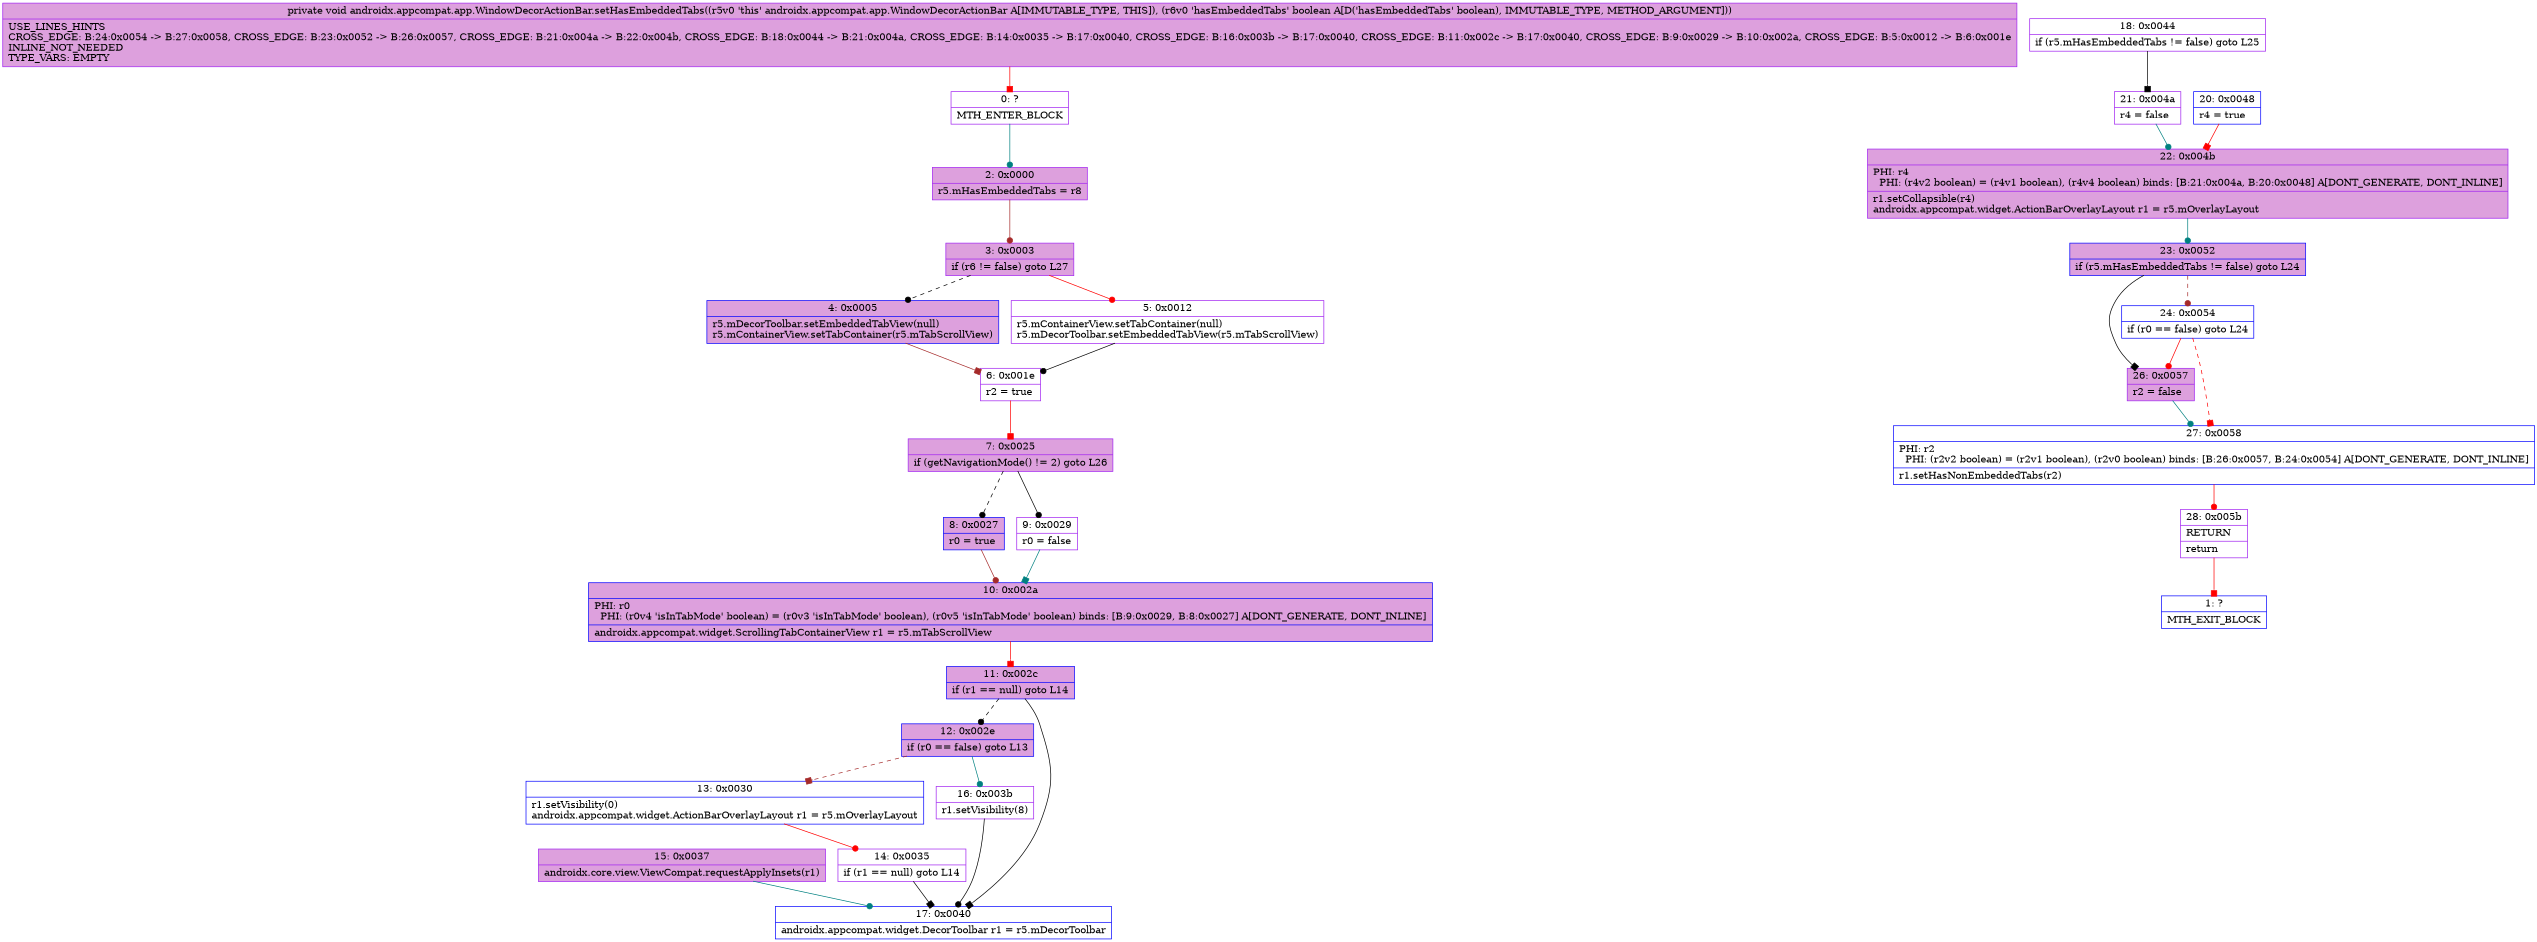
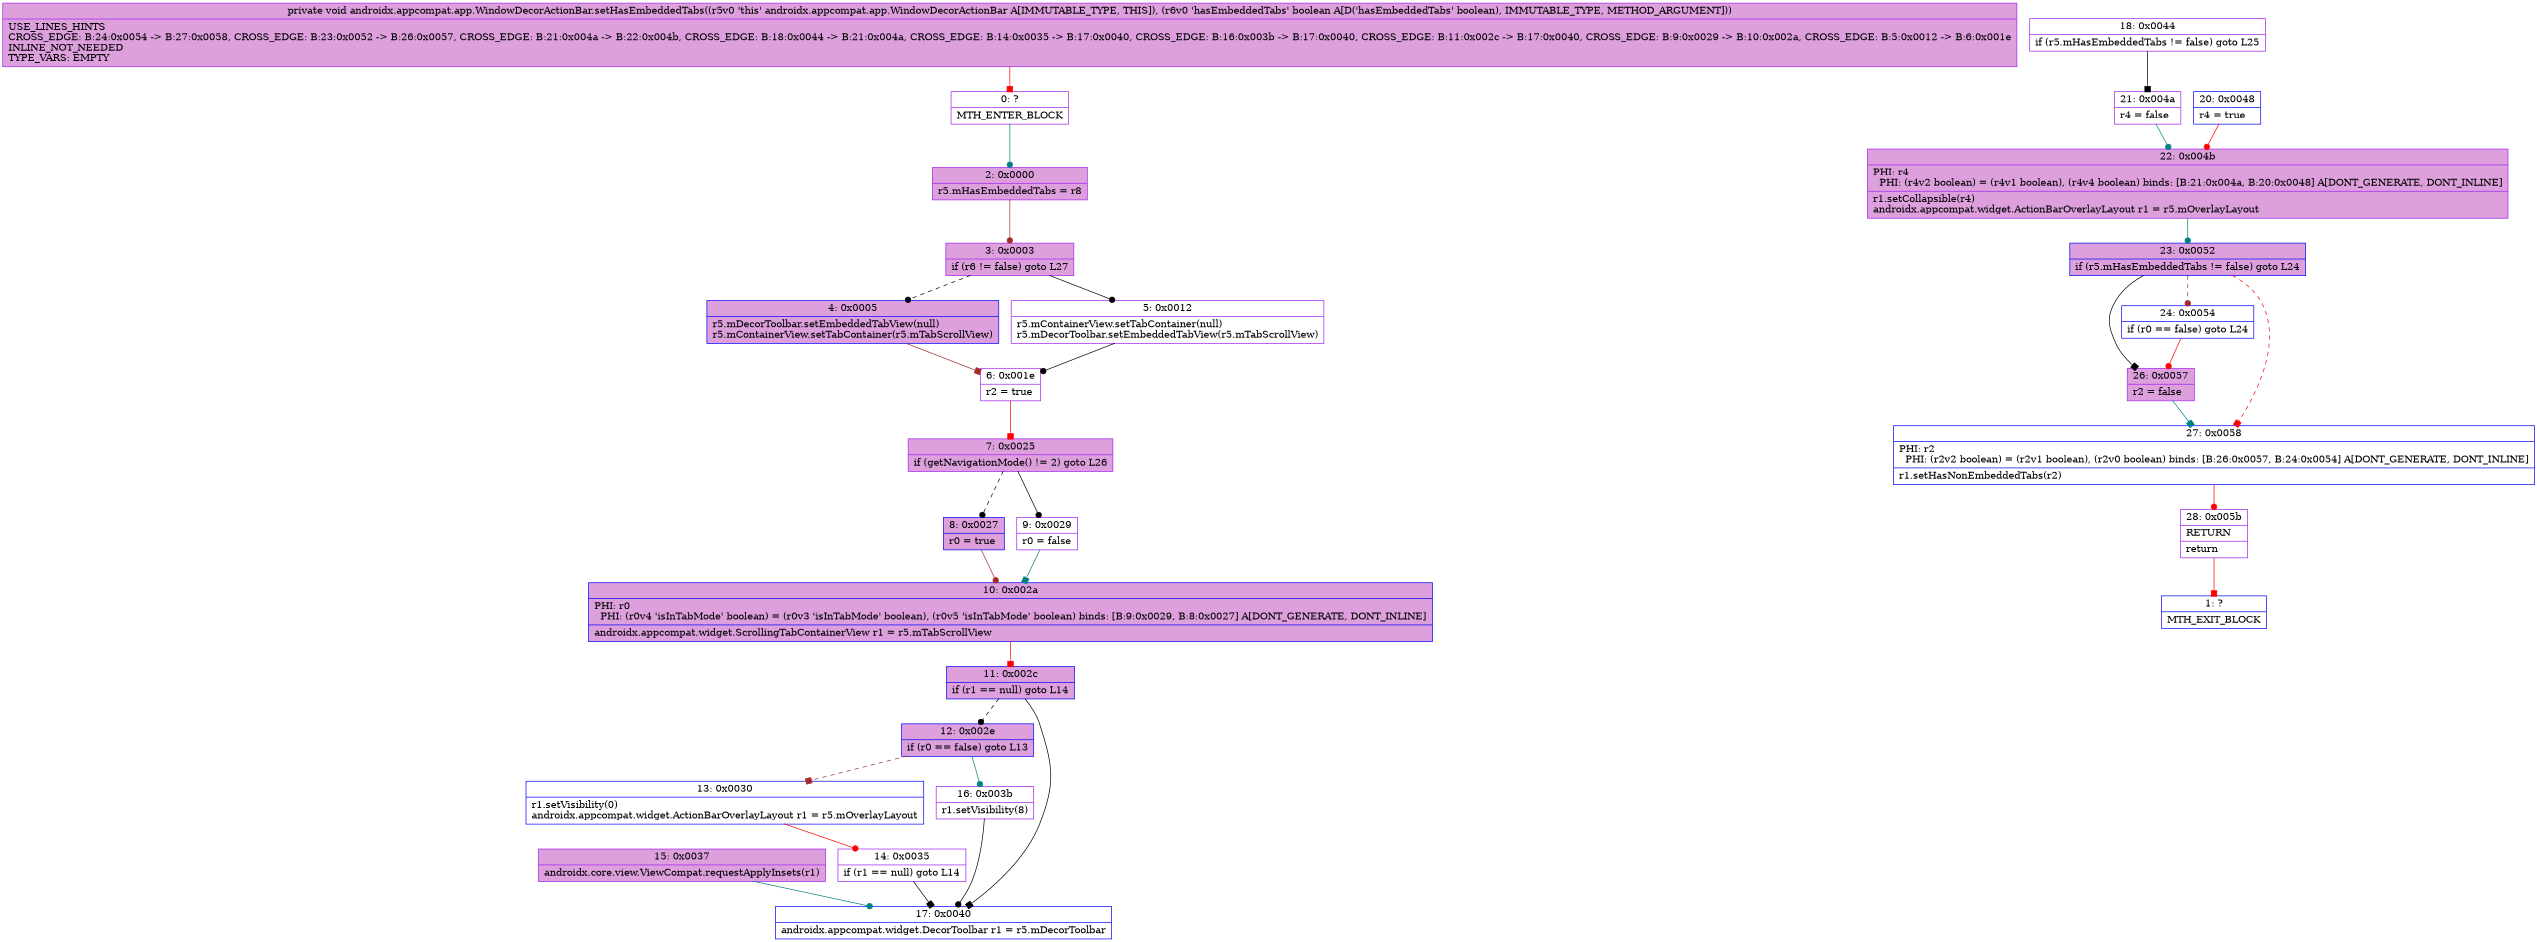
edge "20: 0x0048" -> "22: 0x004b": arrowhead box -> dot
edge "3: 0x0003" -> "5: 0x0012": color red -> black
edge "24: 0x0054" -> "27: 0x0058": now "23: 0x0052" -> "27: 0x0058"
edge "26: 0x0057" -> "27: 0x0058": arrowhead dot -> box
